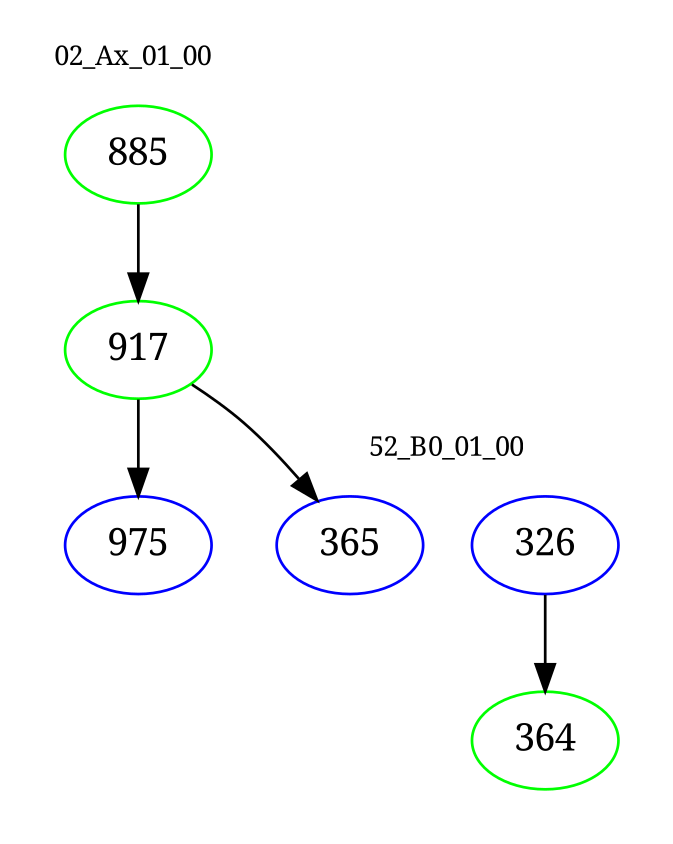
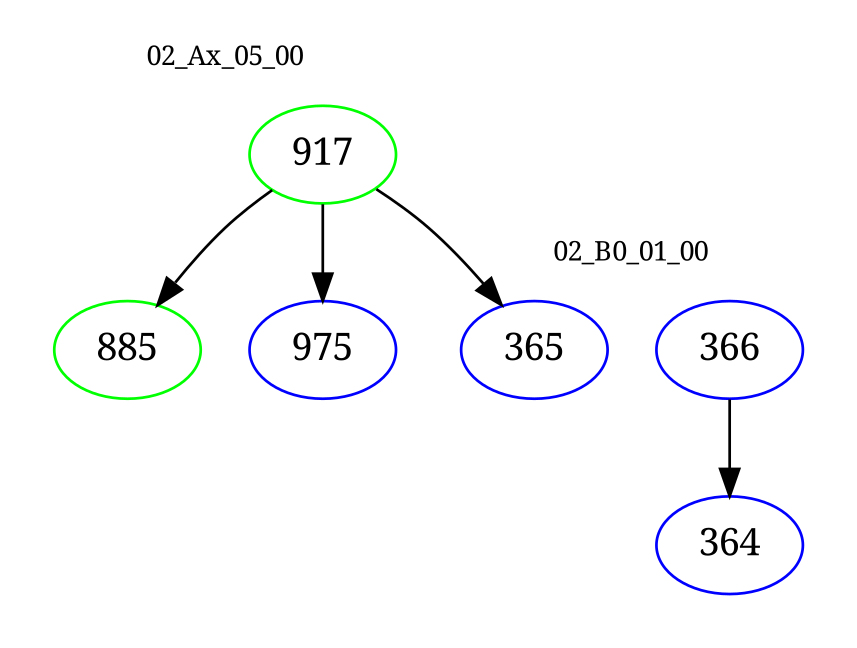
cluster "02_Ax_01_00": label "02_Ax_01_00" -> "02_Ax_05_00"
edge "885" -> "917": reversed
cluster "52_B0_01_00": label "52_B0_01_00" -> "02_B0_01_00"
node "326": label "326" -> "366"
node "364": color green -> blue
